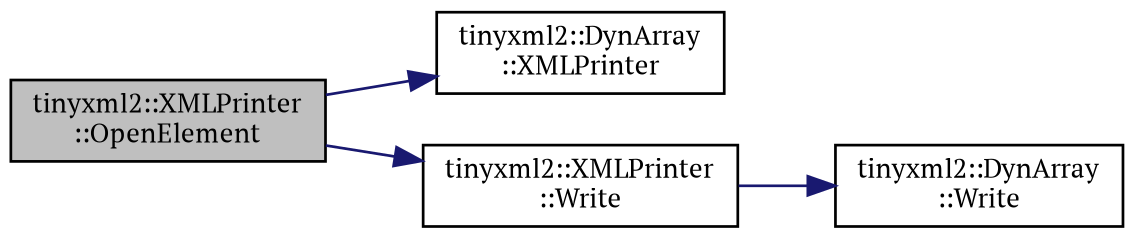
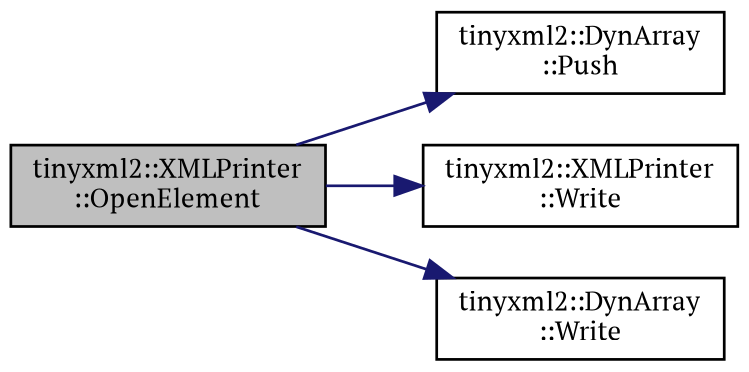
node "tinyxml2::DynArray ::XMLPrinter": label "tinyxml2::DynArray ::XMLPrinter" -> "tinyxml2::DynArray ::Push"
edge "tinyxml2::XMLPrinter ::Write" -> "tinyxml2::DynArray ::Write": now "tinyxml2::XMLPrinter ::OpenElement" -> "tinyxml2::DynArray ::Write"
